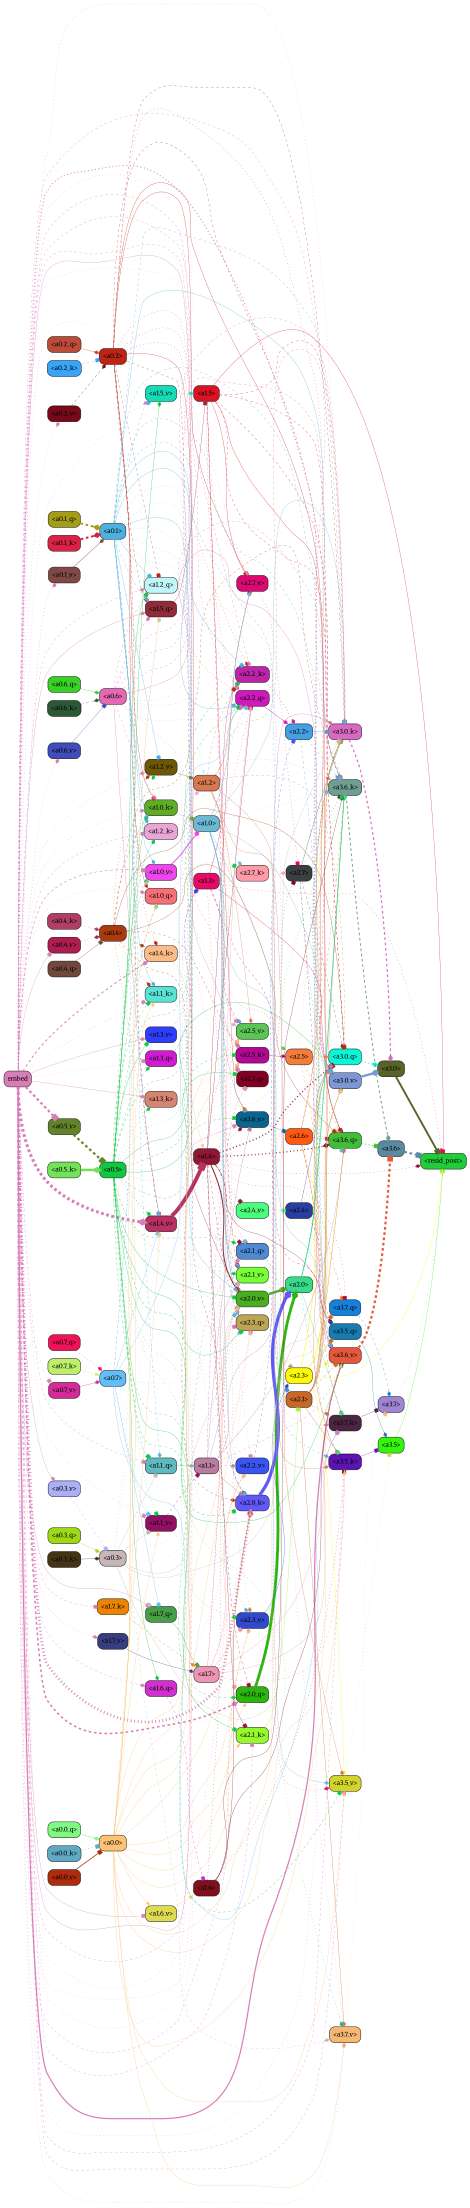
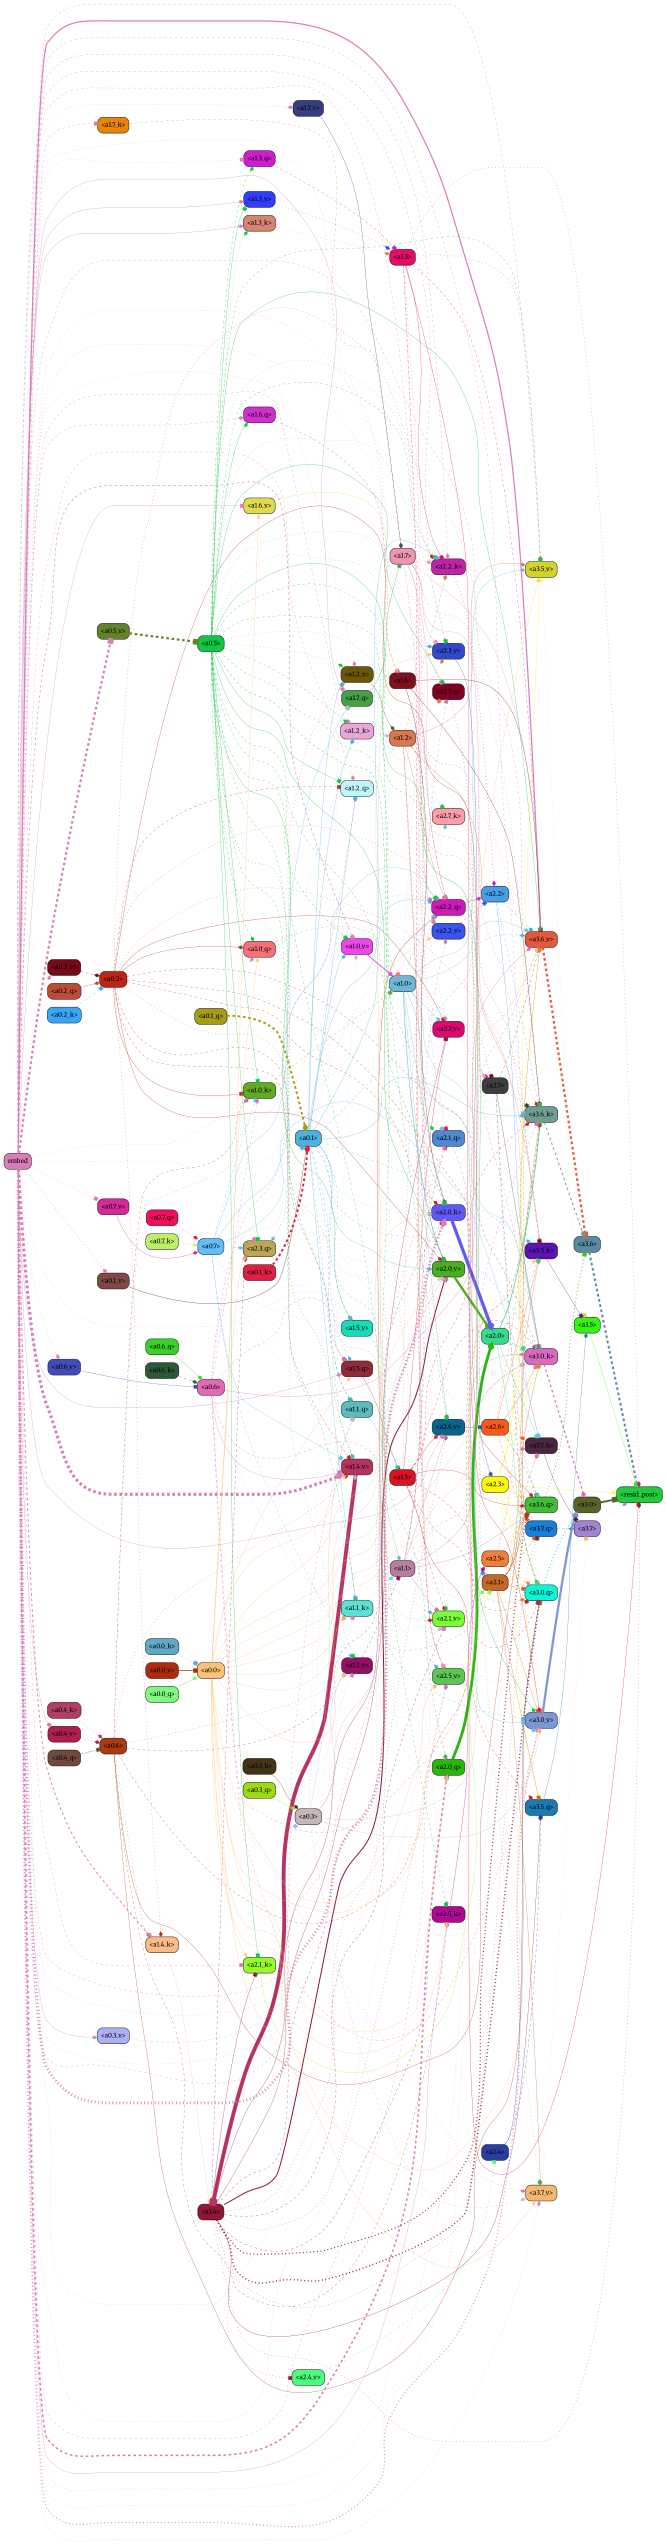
edge "<a0.1>" -> "<a2.3_q>": reversed
edge "<a1.2>" -> "<a2.5_v>": arrowhead diamond -> box
edge "embed" -> "<a1.0_q>": now "<a0.1_q>" -> "<a1.0_q>"
edge "<a0.5>" -> "<a1.0_k>": arrowhead diamond -> box
node "<a0.5_k>": removed
edge "<a0.7>" -> "<a3.0_v>": arrowhead diamond -> box
edge "<a1.1>" -> "<a3.6_q>": arrowhead box -> diamond
edge "<a1.1_k>" -> "<a1.1>": added
